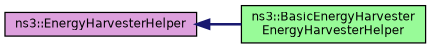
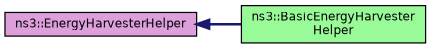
node "ns3::BasicEnergyHarvester EnergyHarvesterHelper": label "ns3::BasicEnergyHarvester EnergyHarvesterHelper" -> "ns3::BasicEnergyHarvester Helper"
